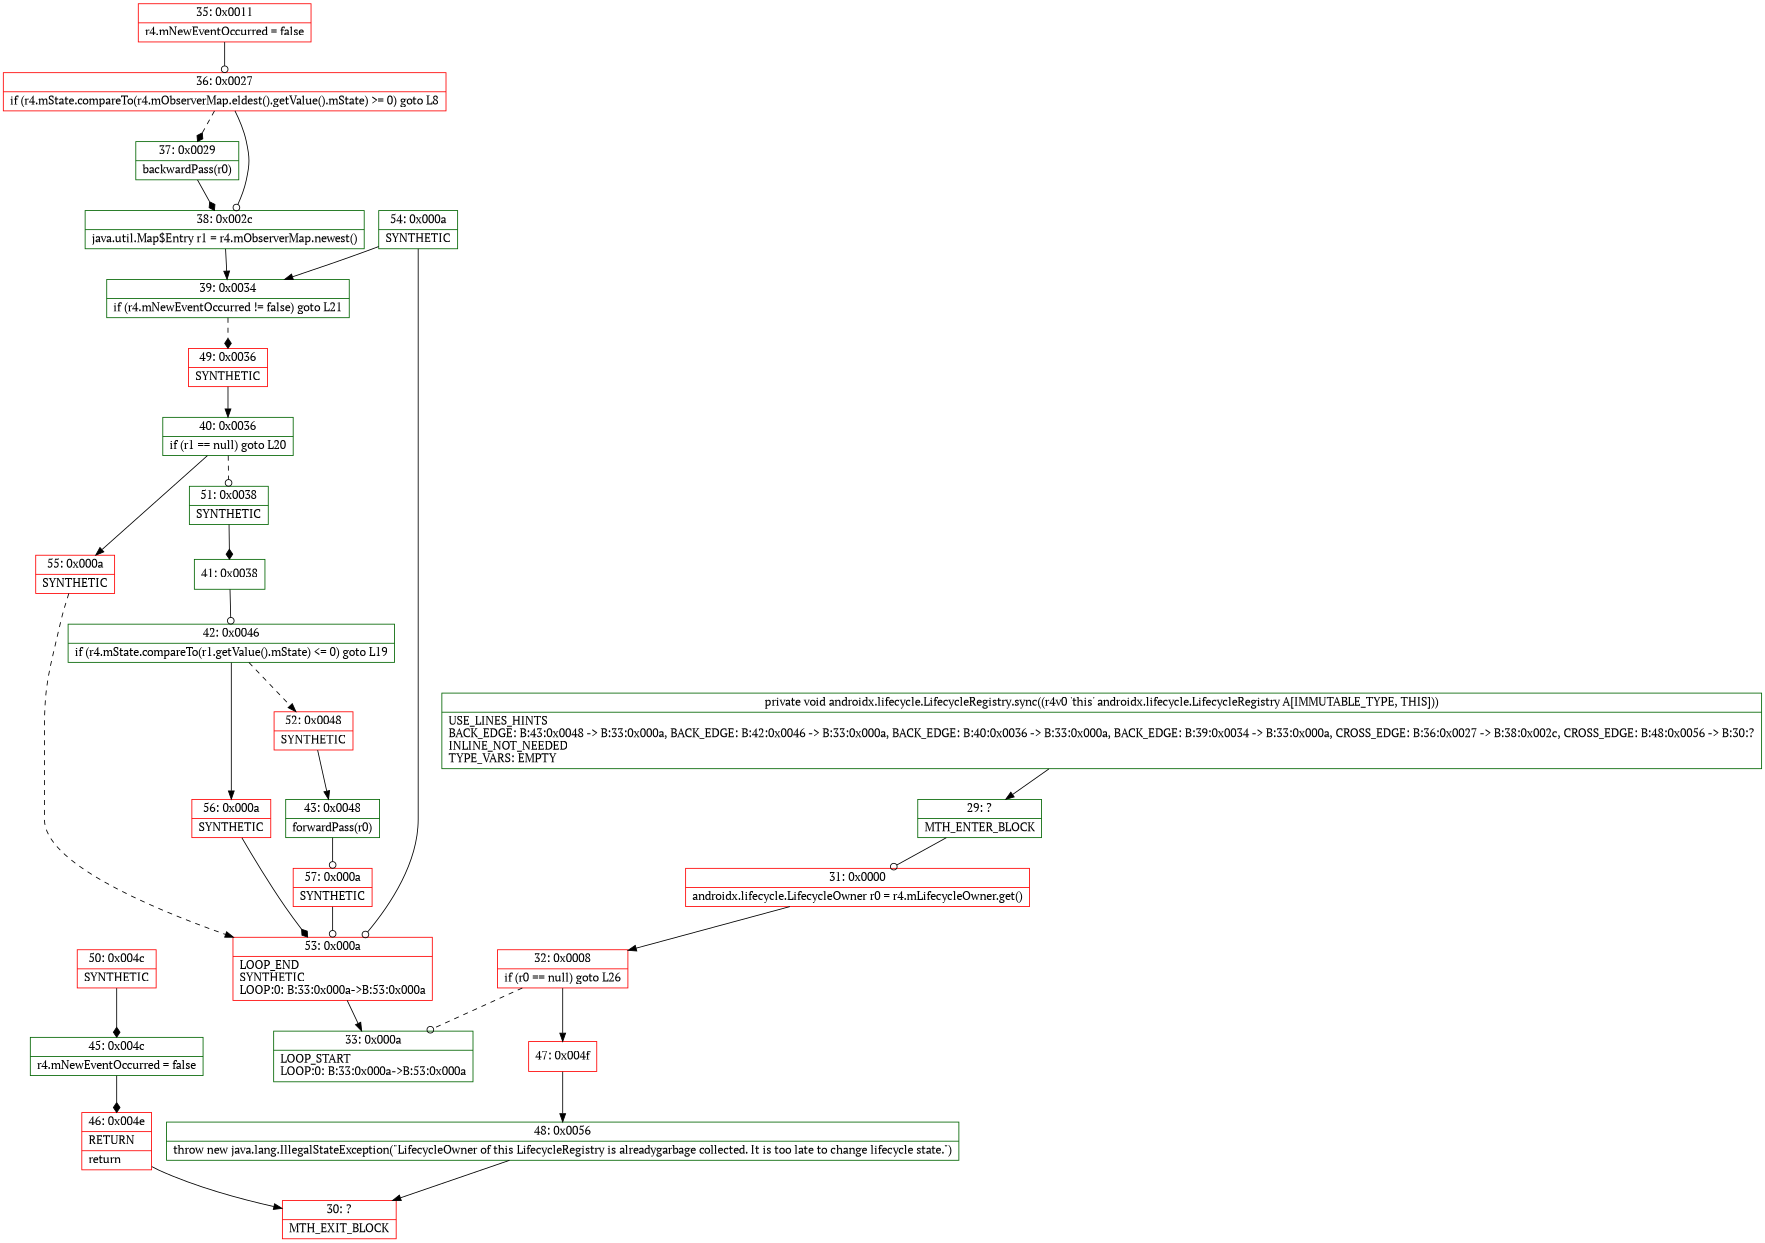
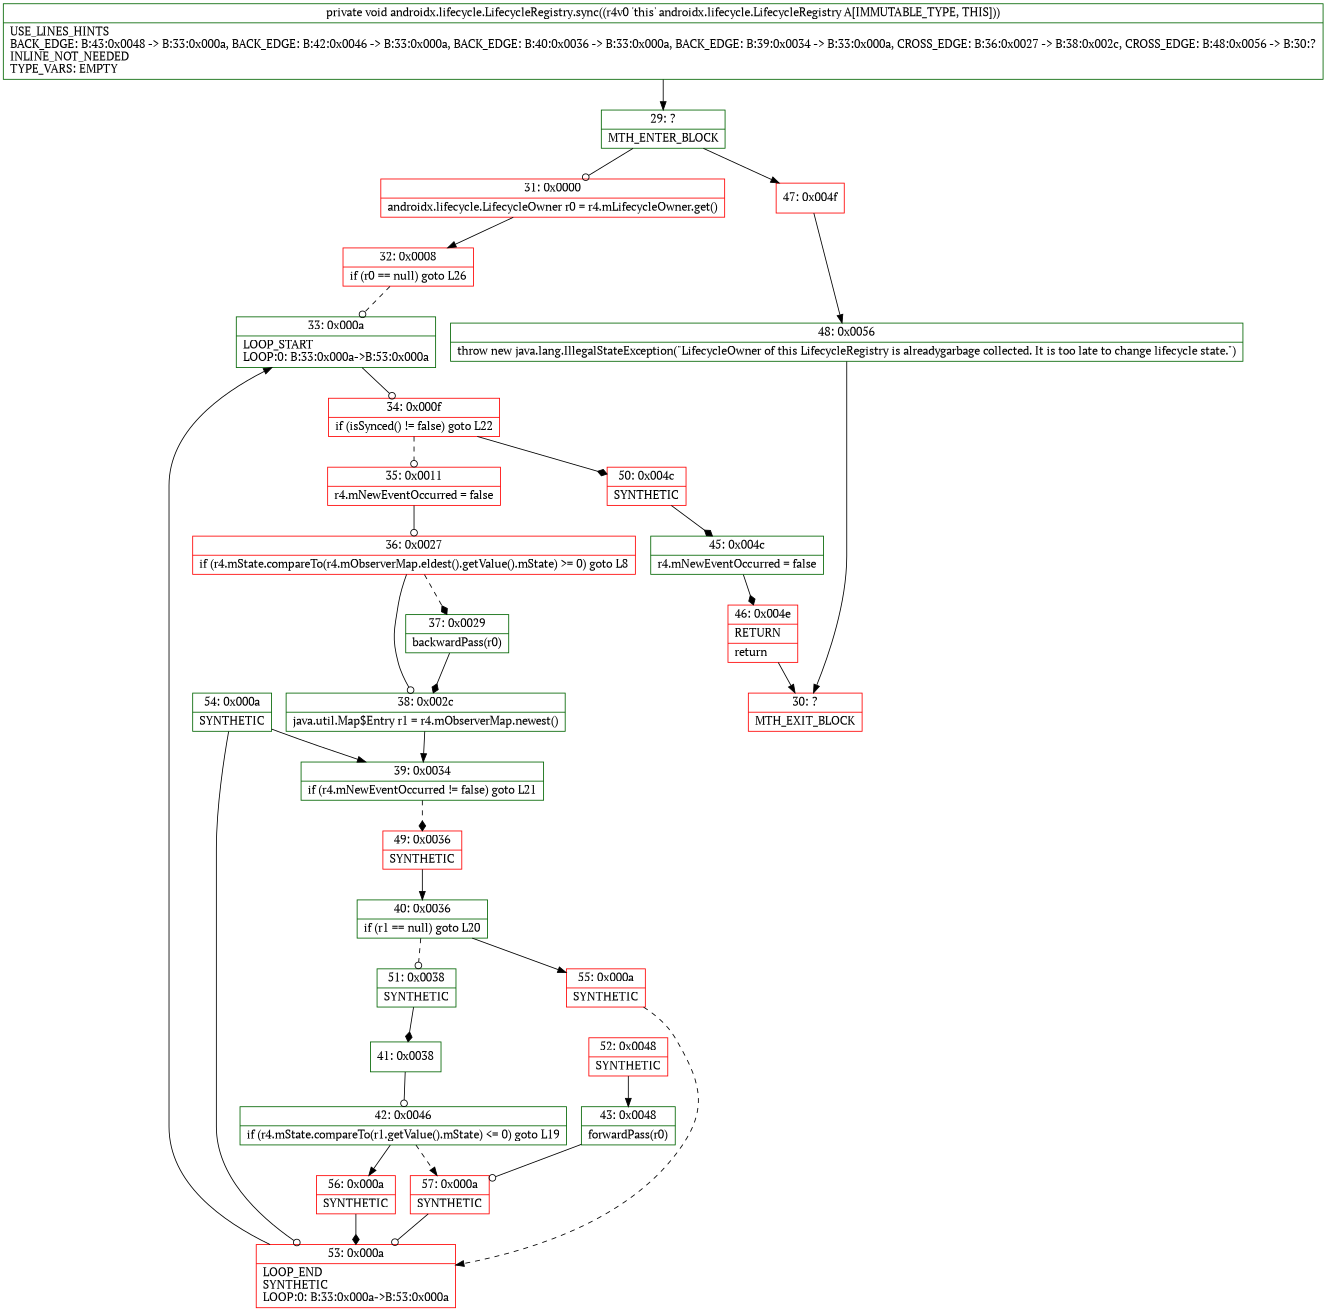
node "34: 0x000f": added
edge "42: 0x0046" -> "52: 0x0048": now "42: 0x0046" -> "57: 0x000a"
edge "32: 0x0008" -> "47: 0x004f": now "29: ?" -> "47: 0x004f"
